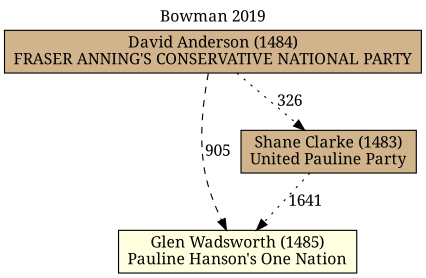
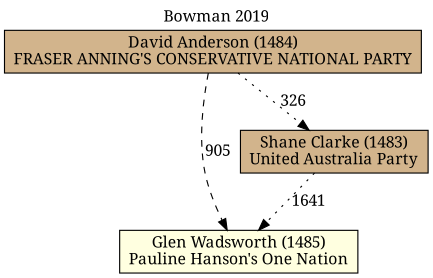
node "Shane Clarke (1483) United Pauline Party": label "Shane Clarke (1483) United Pauline Party" -> "Shane Clarke (1483) United Australia Party"
